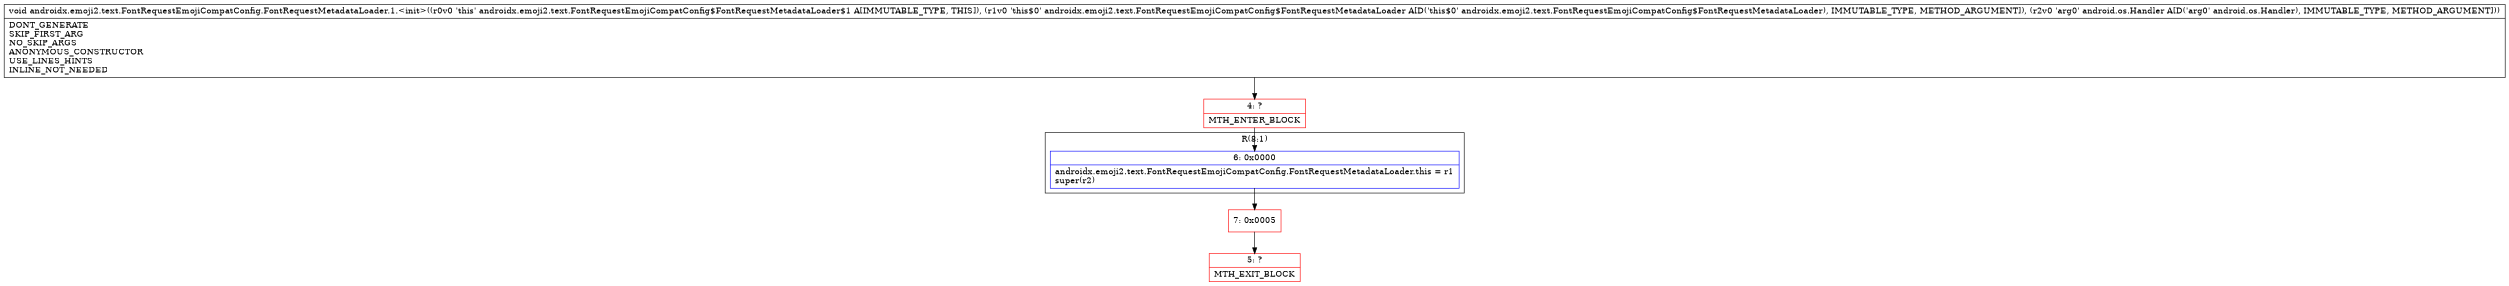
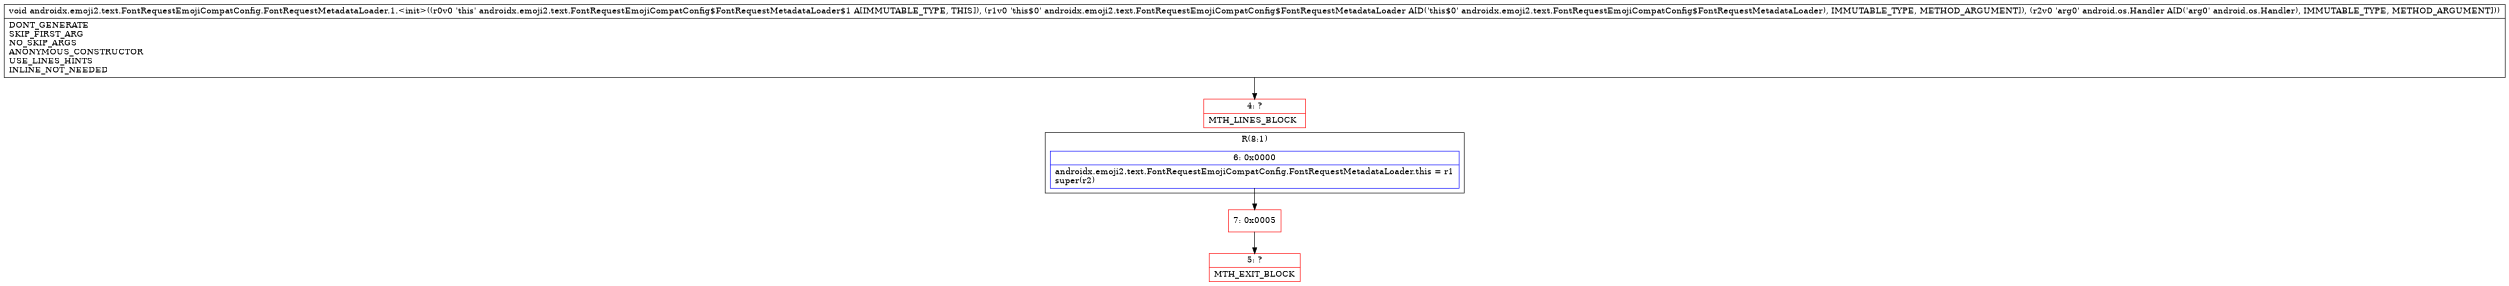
node "4: ?": text "MTH_ENTER_BLOCK" -> "MTH_LINES_BLOCK"
edge "4: ?" -> "6: 0x0000": removed
